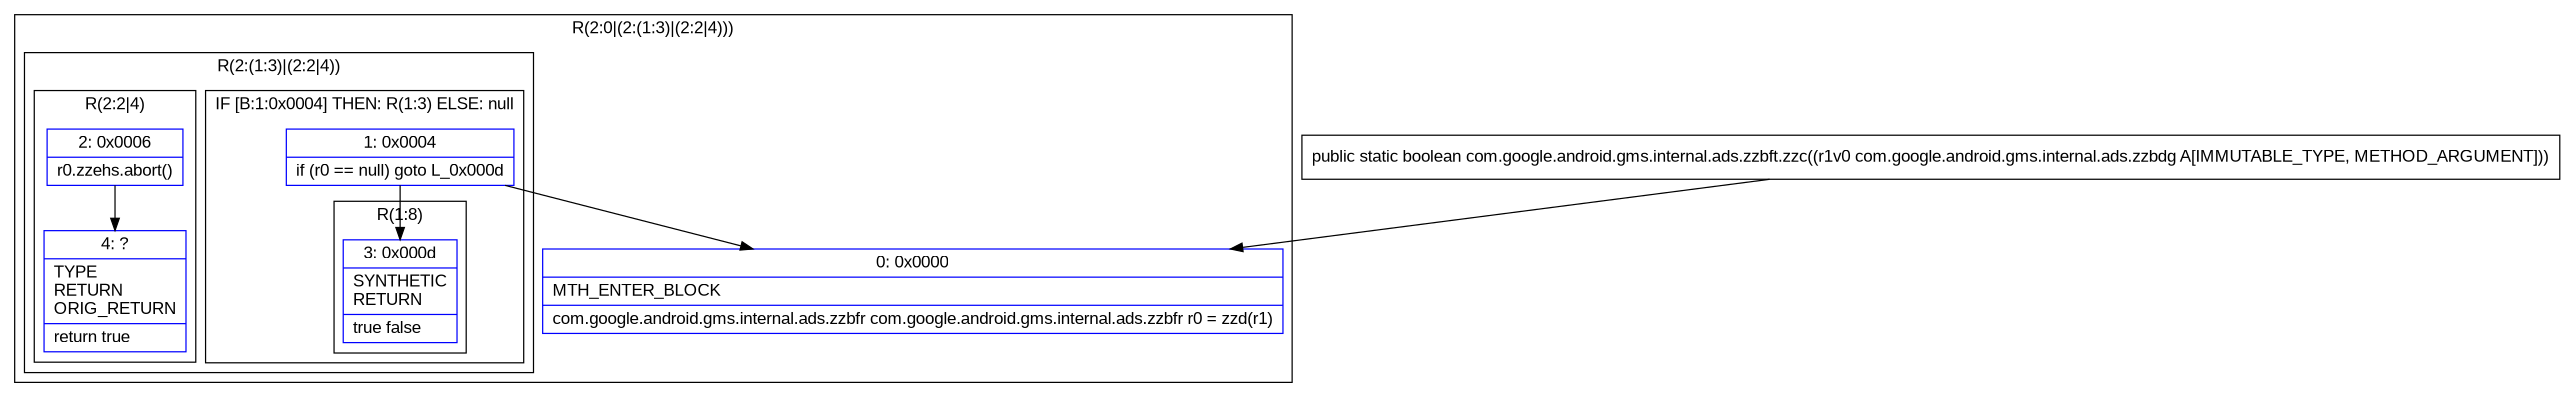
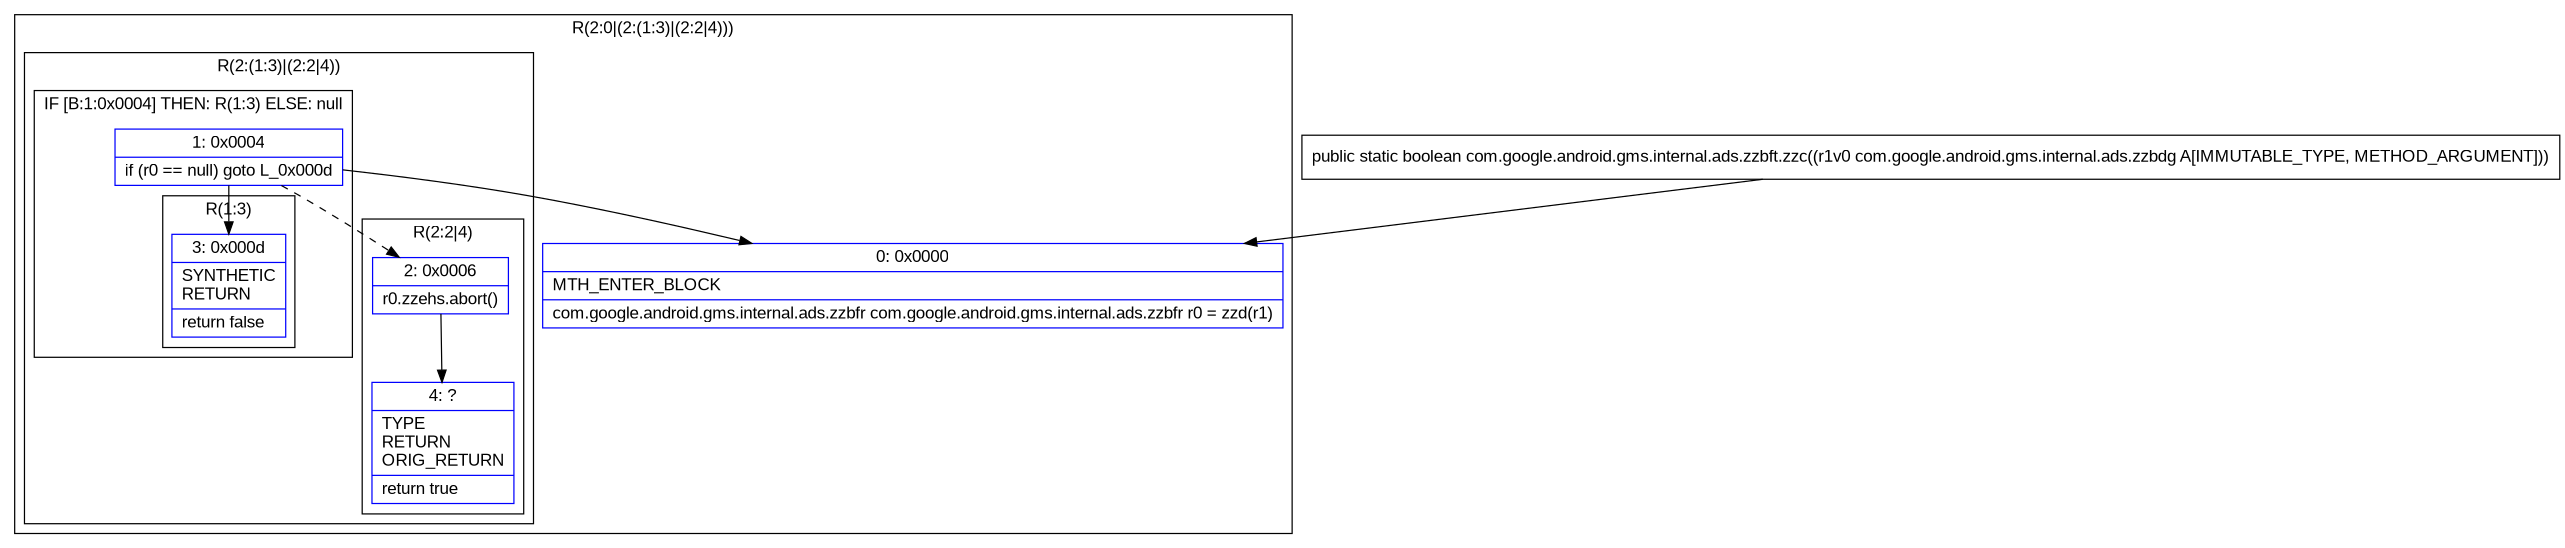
cluster "R(1:8)": label "R(1:8)" -> "R(1:3)"
edge "1: 0x0004" -> "2: 0x0006": added
node "3: 0x000d": text "true false" -> "return false"
